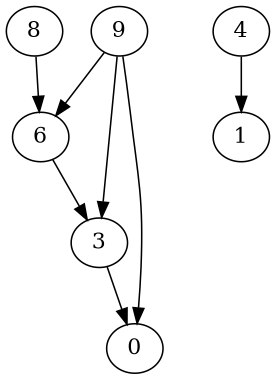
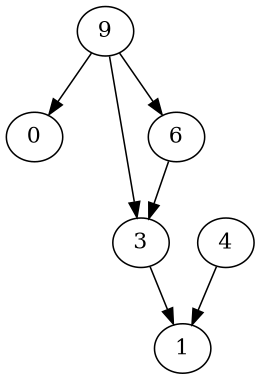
node "8": removed
edge "3" -> "0": now "3" -> "1"
